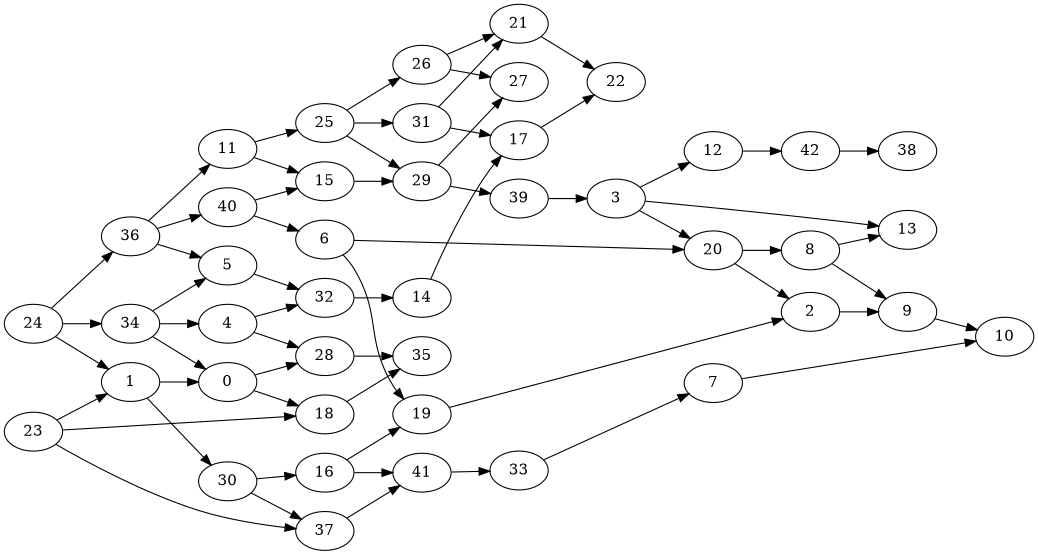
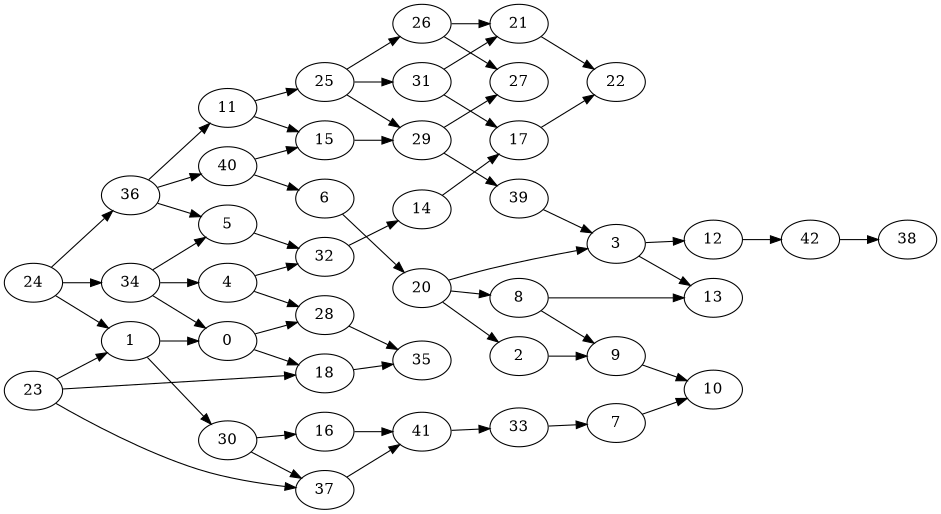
edge "3" -> "20": reversed
node "19": removed
